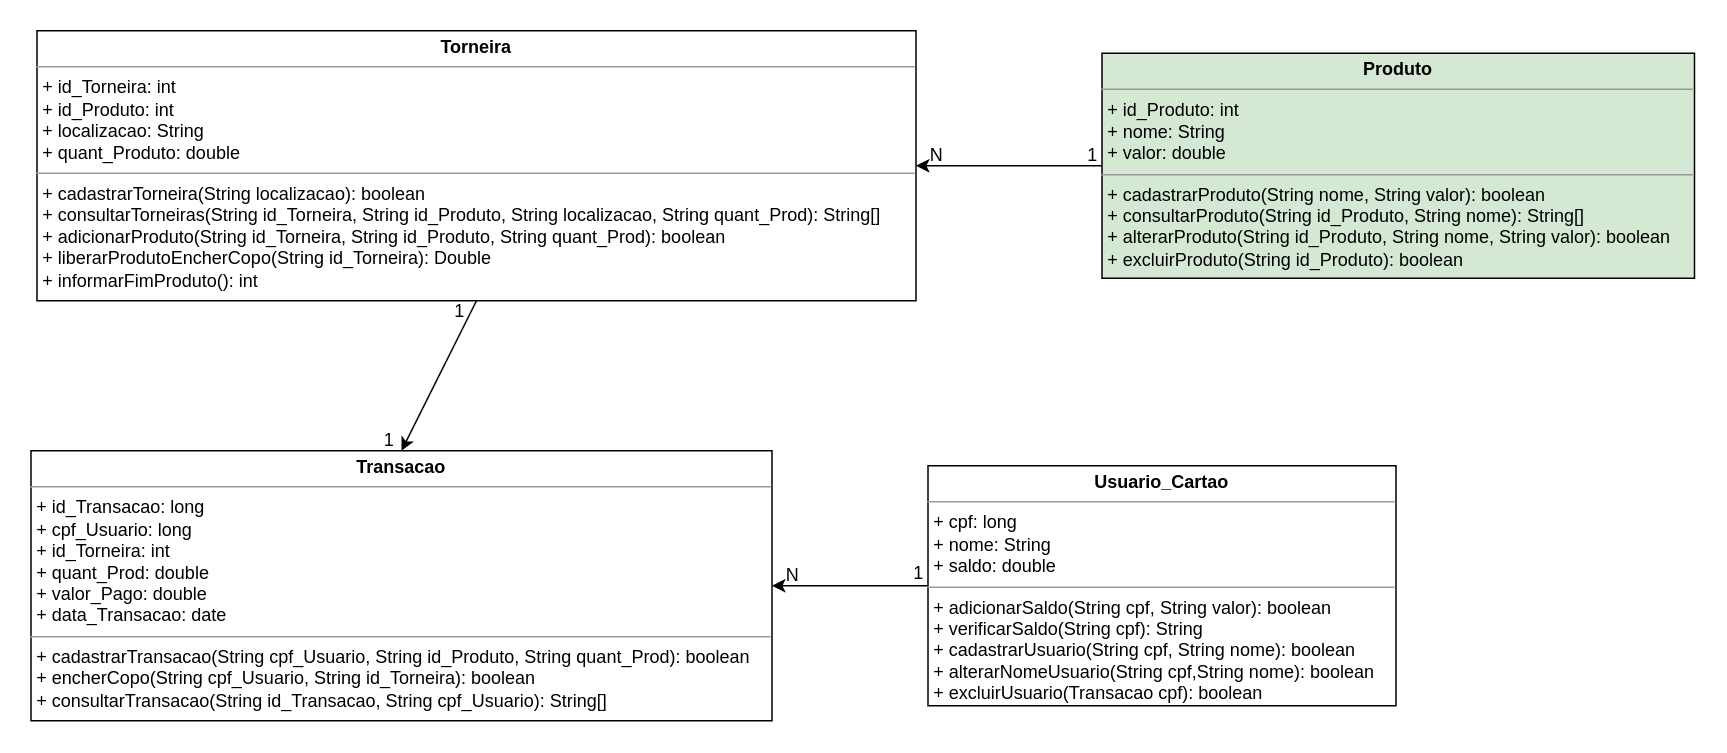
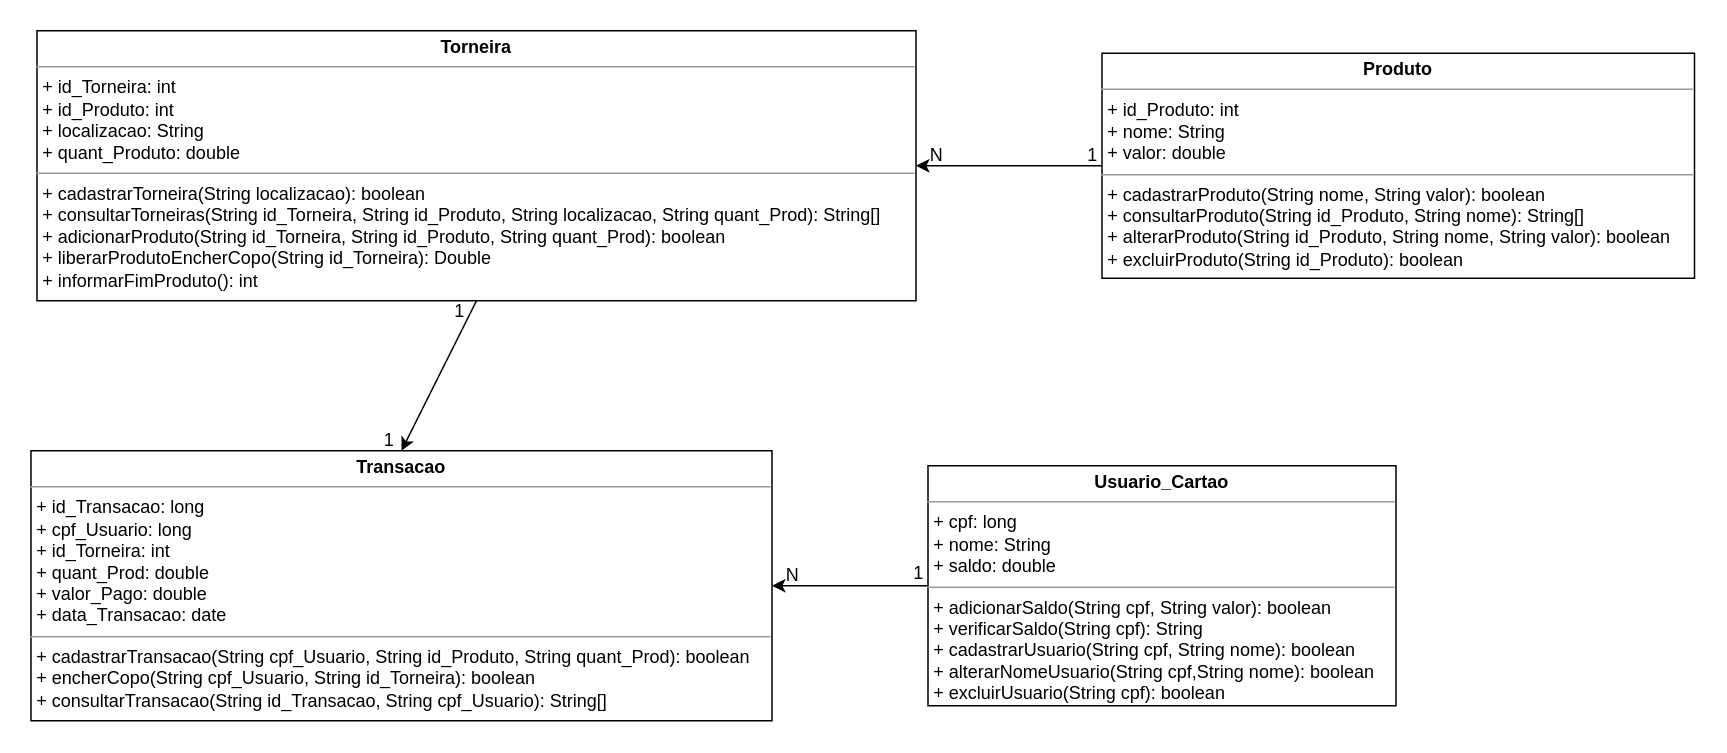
node "Produto + id_Produto: int + nome: String + valor: double + cadastrarProduto(String nome, String valor): boolean + consultarProduto(String id_Produto, String nome): String[] + alterarProduto(String id_Produto, String nome, String valor): boolean + excluirProduto(String id_Produto): boolean": fillcolor #d5e8d4 -> #ffffff
node "Usuario_Cartao + cpf: long + nome: String + saldo: double + adicionarSaldo(String cpf, String valor): boolean + verificarSaldo(String cpf): String + cadastrarUsuario(String cpf, String nome): boolean + alterarNomeUsuario(String cpf,String nome): boolean + excluirUsuario(Transacao cpf): boolean": label "Usuario_Cartao + cpf: long + nome: String + saldo: double + adicionarSaldo(String cpf, String valor): boolean + verificarSaldo(String cpf): String + cadastrarUsuario(String cpf, String nome): boolean + alterarNomeUsuario(String cpf,String nome): boolean + excluirUsuario(Transacao cpf): boolean" -> "Usuario_Cartao + cpf: long + nome: String + saldo: double + adicionarSaldo(String cpf, String valor): boolean + verificarSaldo(String cpf): String + cadastrarUsuario(String cpf, String nome): boolean + alterarNomeUsuario(String cpf,String nome): boolean + excluirUsuario(String cpf): boolean"
